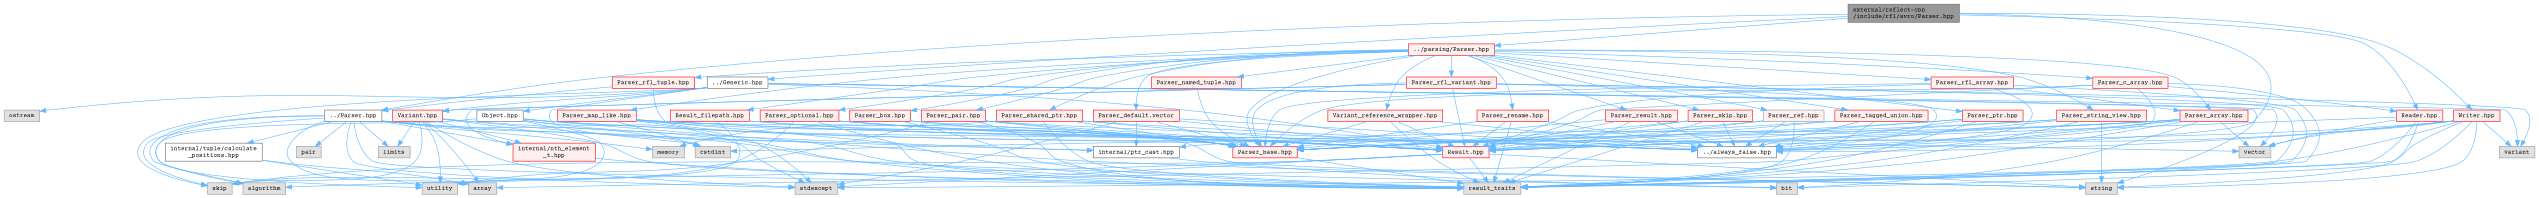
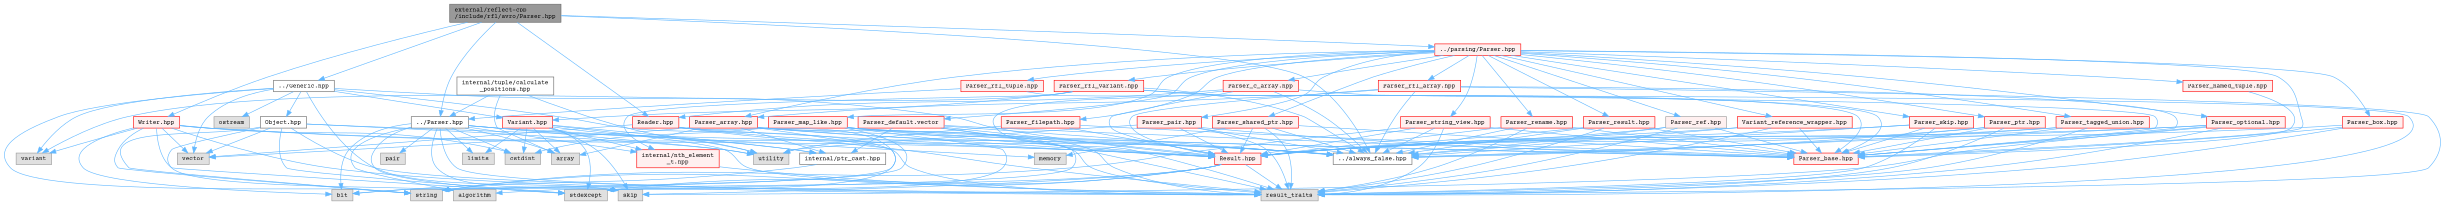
edge "Parser_rfl_variant.hpp" -> "Result.hpp": removed
node "Result_filepath.hpp": label "Result_filepath.hpp" -> "Parser_filepath.hpp"
edge "../Parser.hpp" -> "internal/tuple/calculate _positions.hpp": reversed
edge "Reader.hpp" -> "../always_false.hpp": added
edge "Parser_base.hpp" -> "result_traits": now "Parser_default.vector" -> "result_traits"
